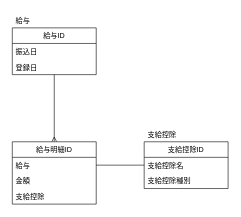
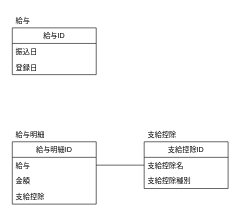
edge "給与ID" -> "給与明細ID": removed
node "給与明細": added
